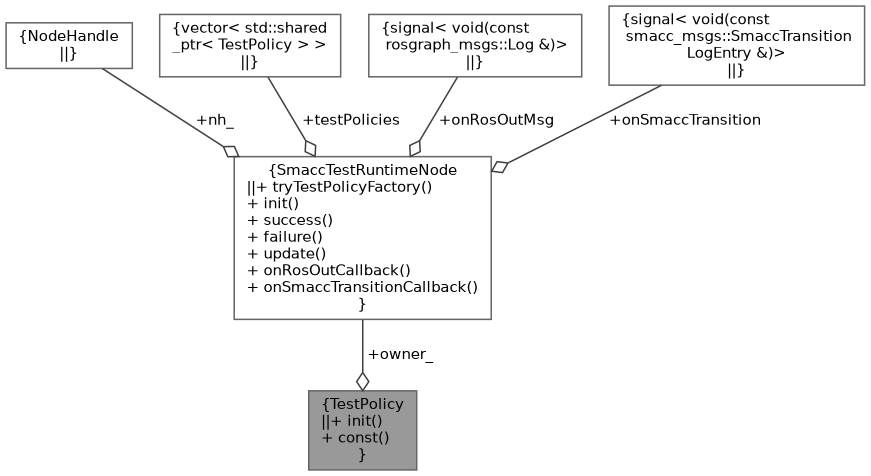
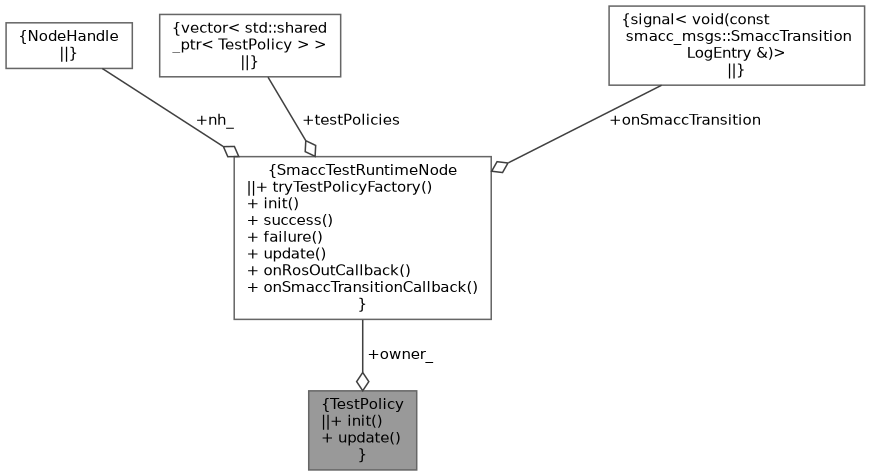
node "{signal< void(const rosgraph_msgs::Log &)> ||}": removed
node "{TestPolicy ||+ init() + const() }": label "{TestPolicy ||+ init() + const() }" -> "{TestPolicy ||+ init() + update() }"
